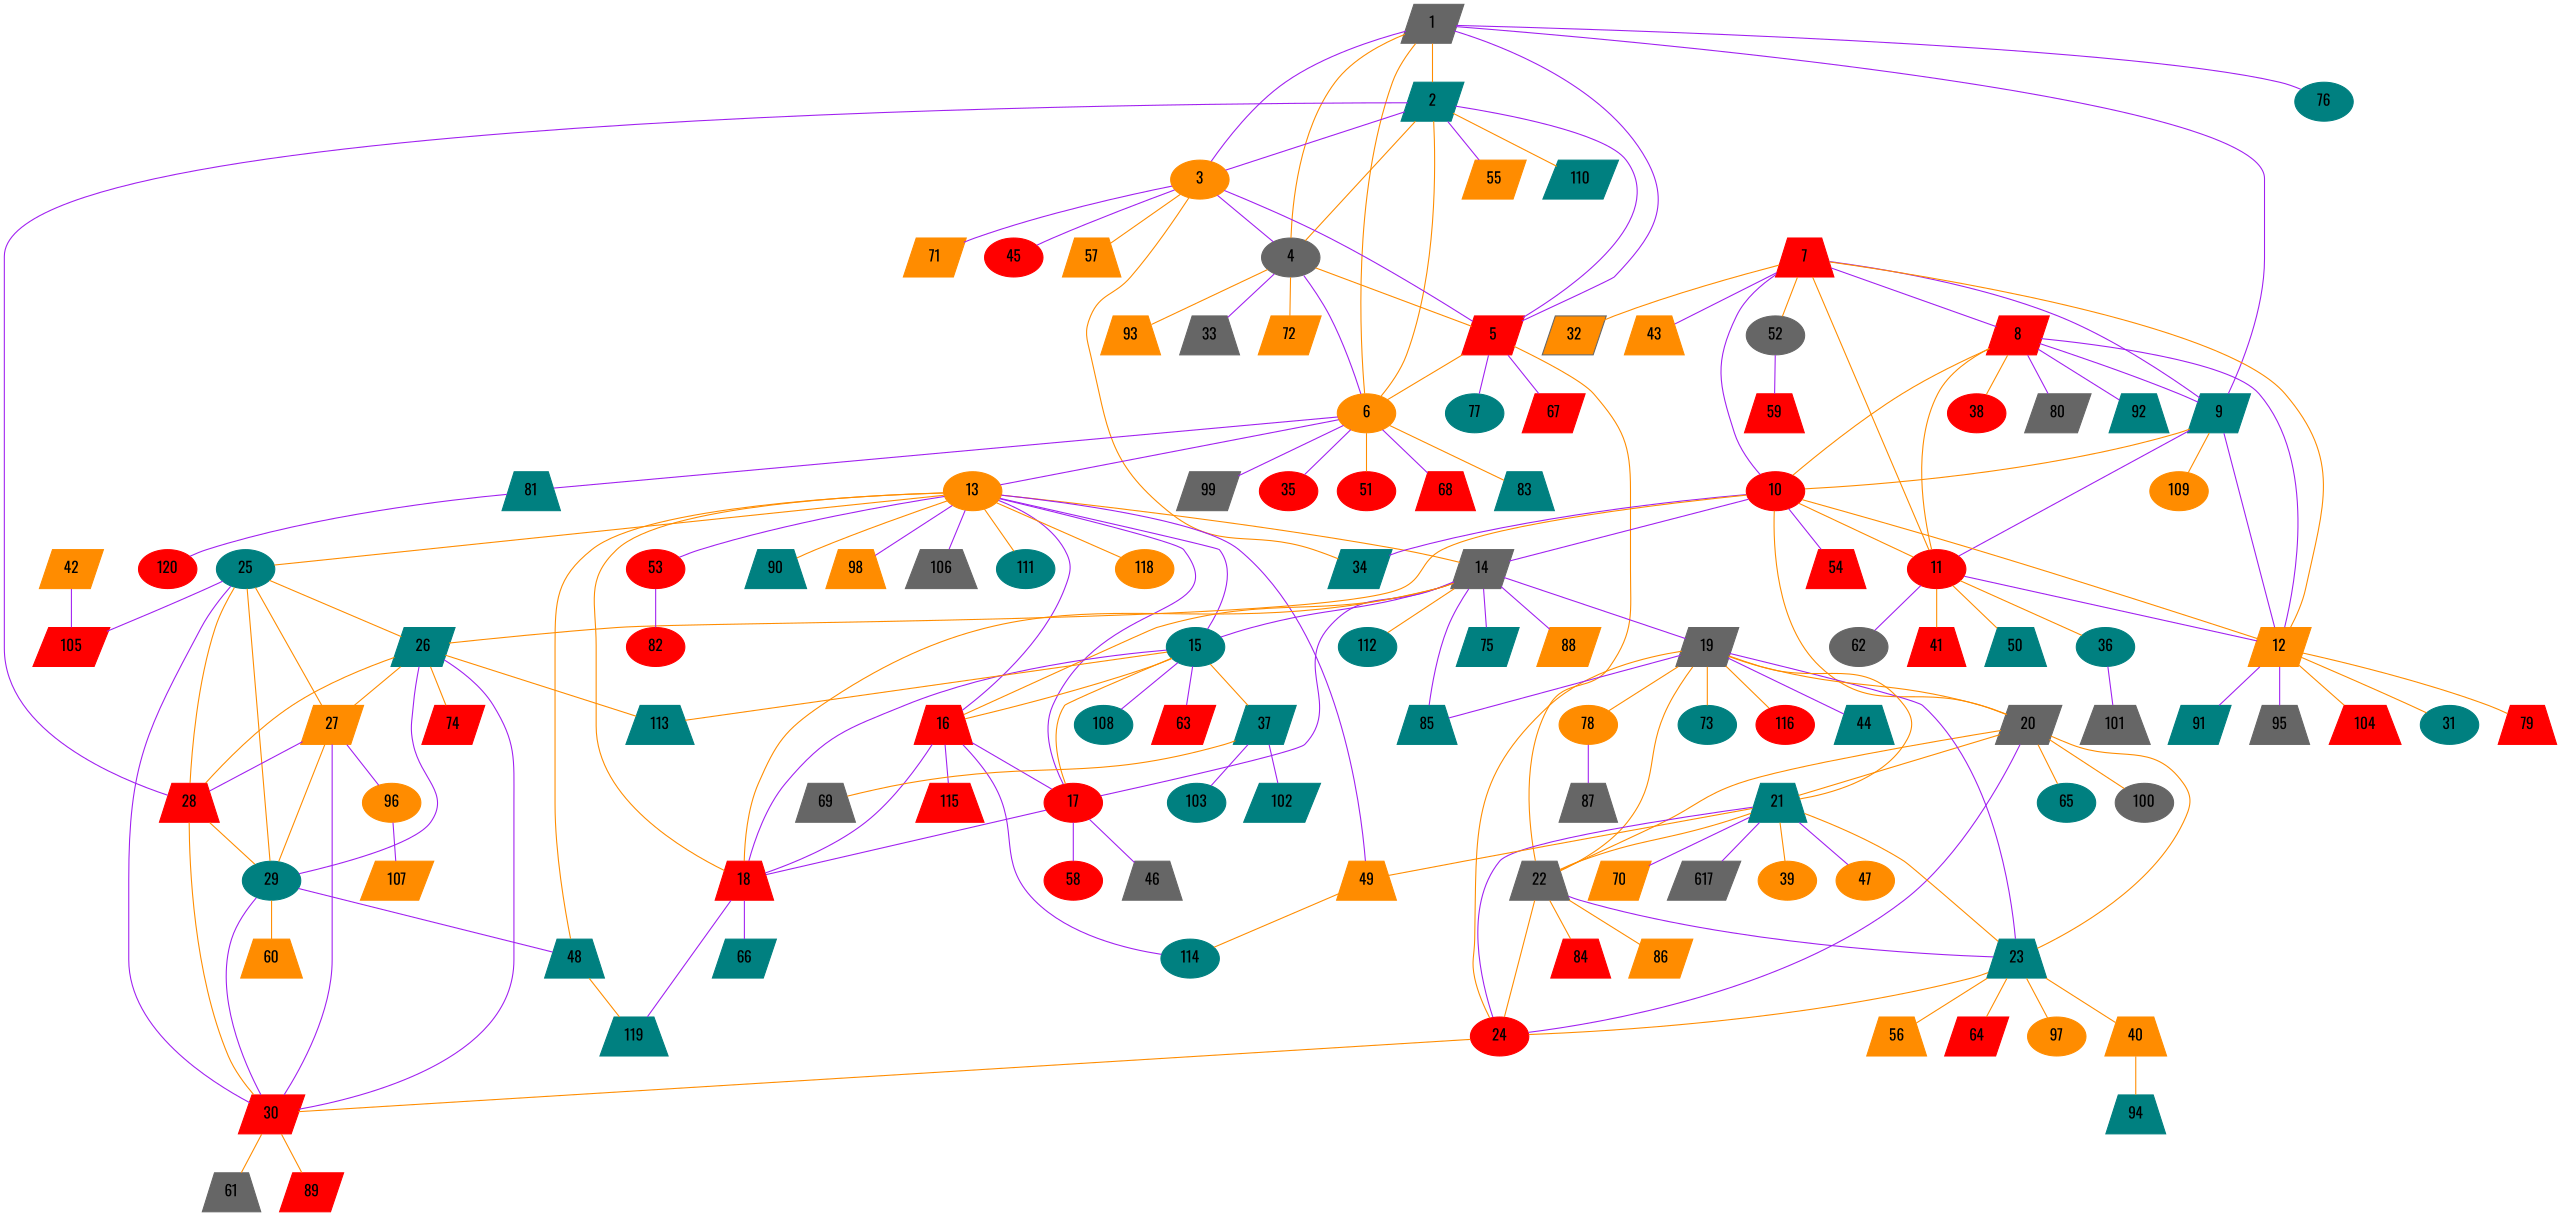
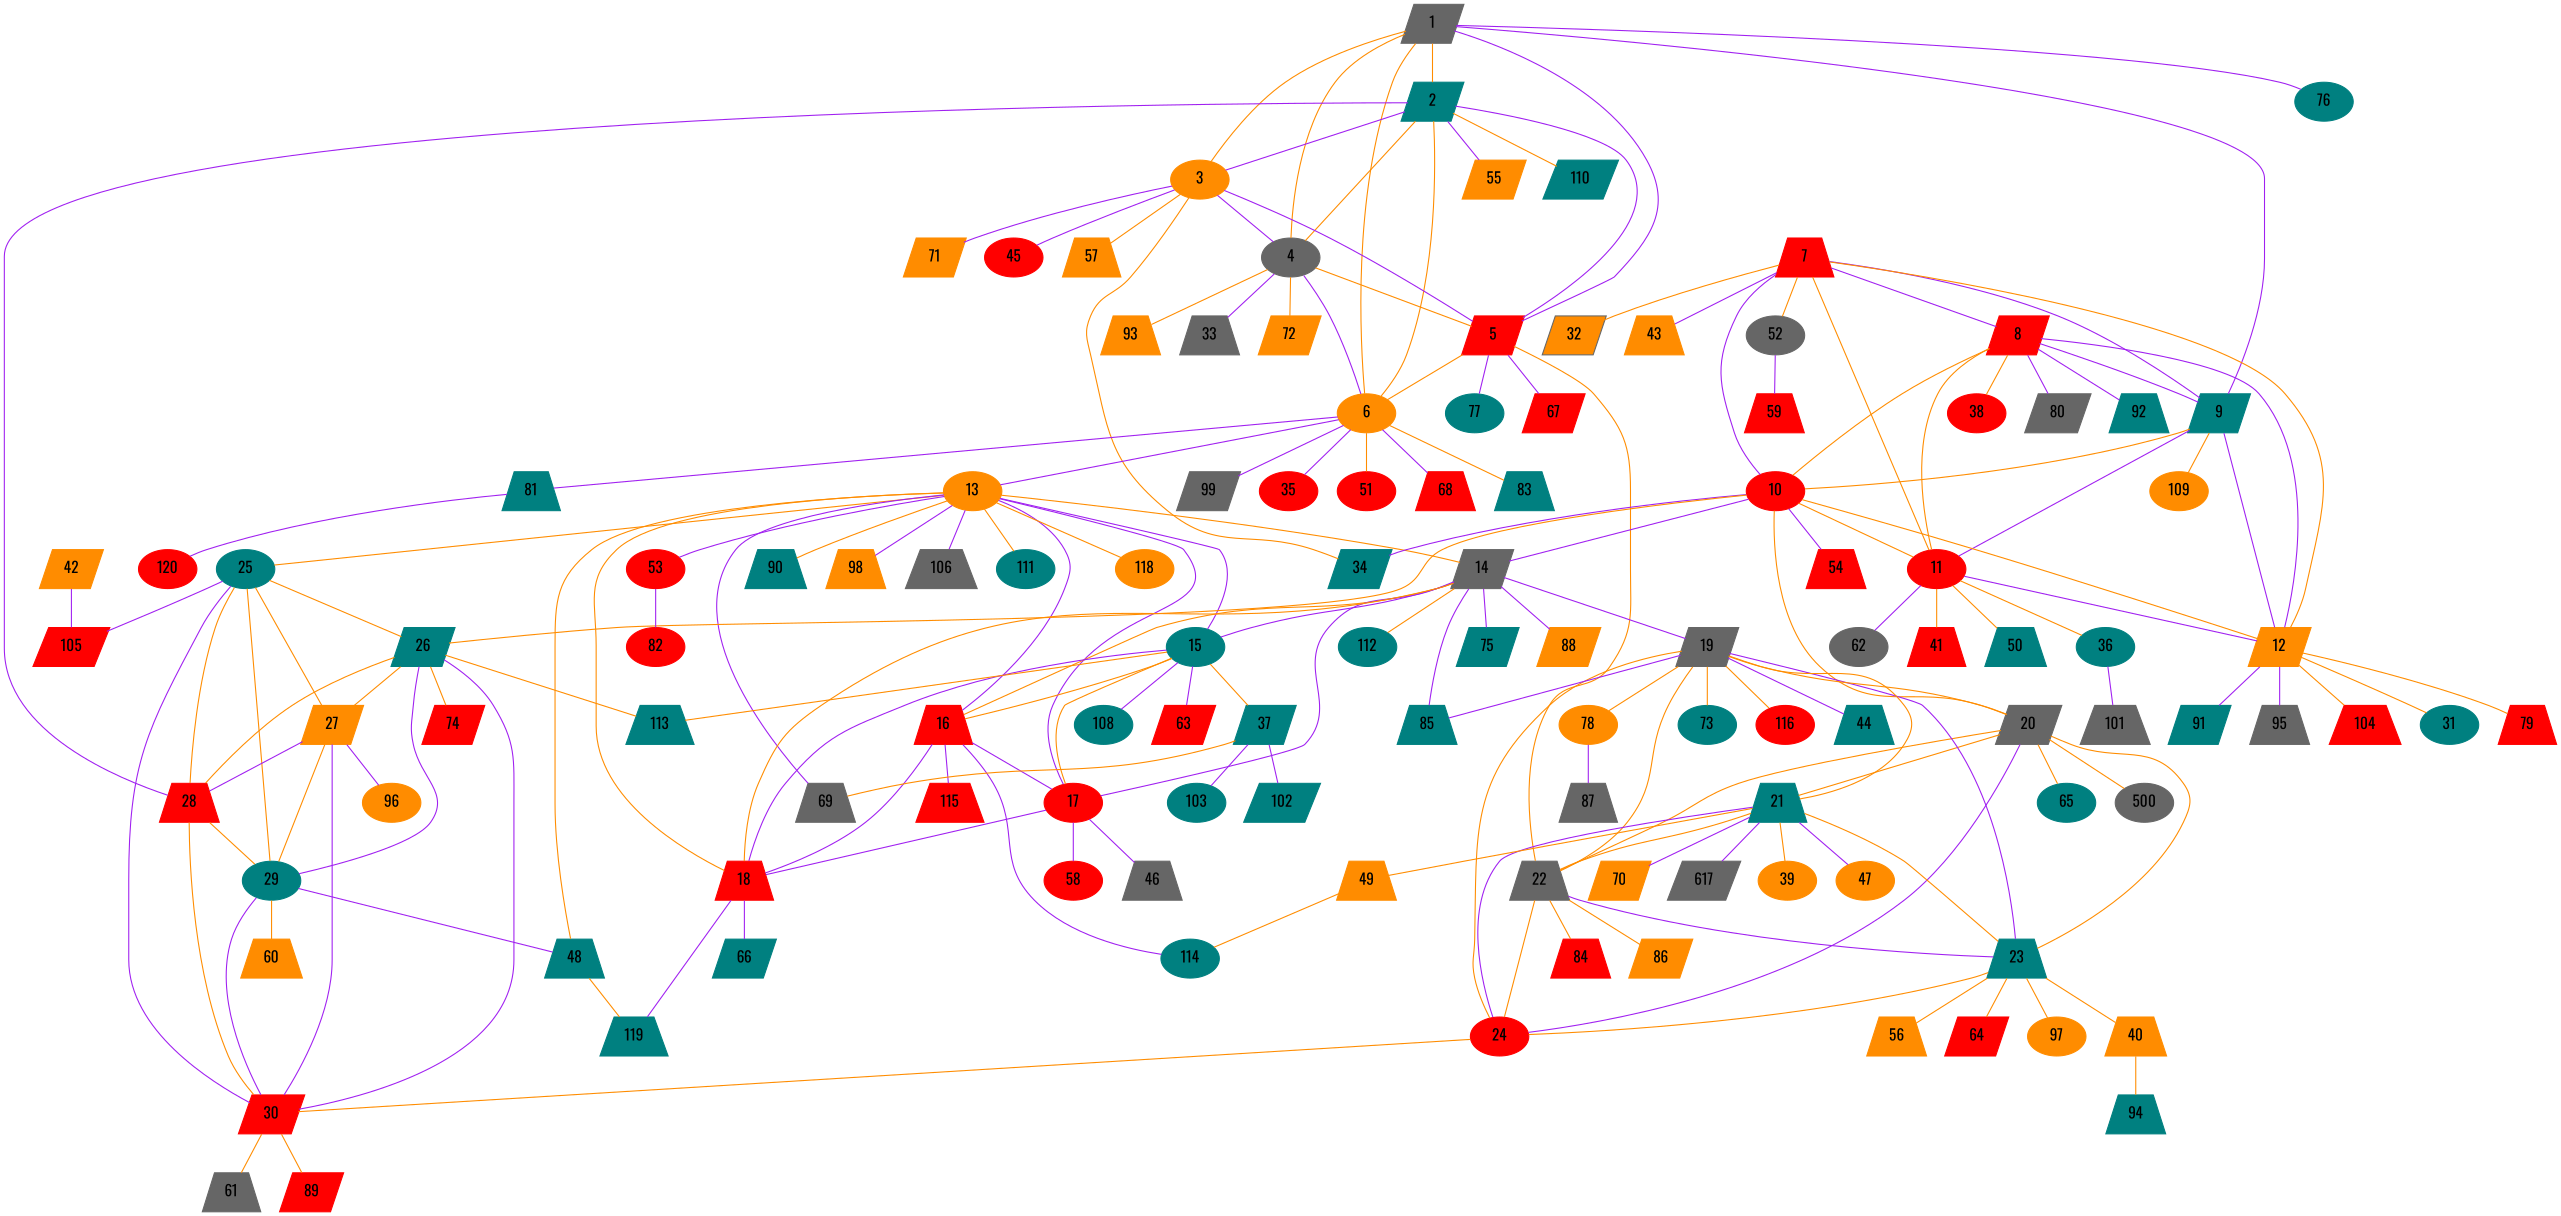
edge "1" -- "3": color purple -> darkorange
edge "13" -- "49": now "13" -- "69"
node "100": label "100" -> "500"
node "107": removed
